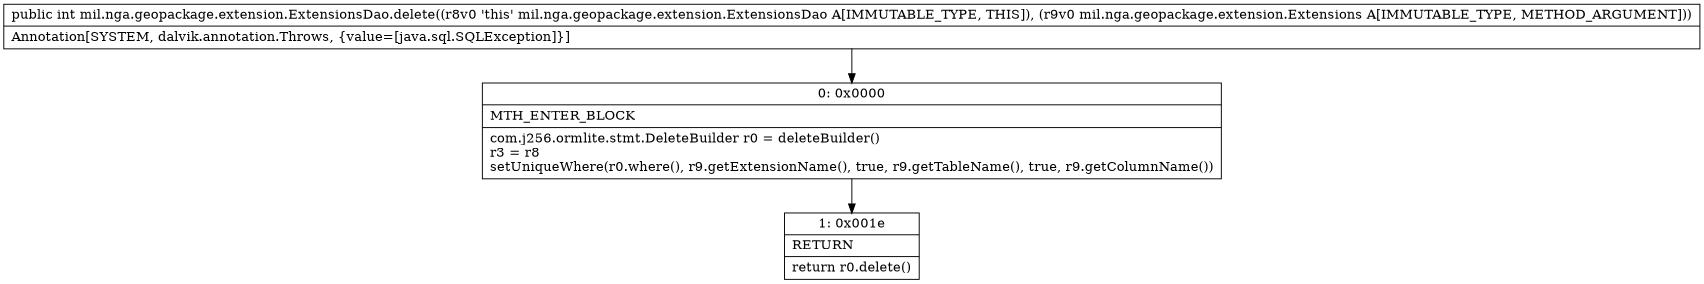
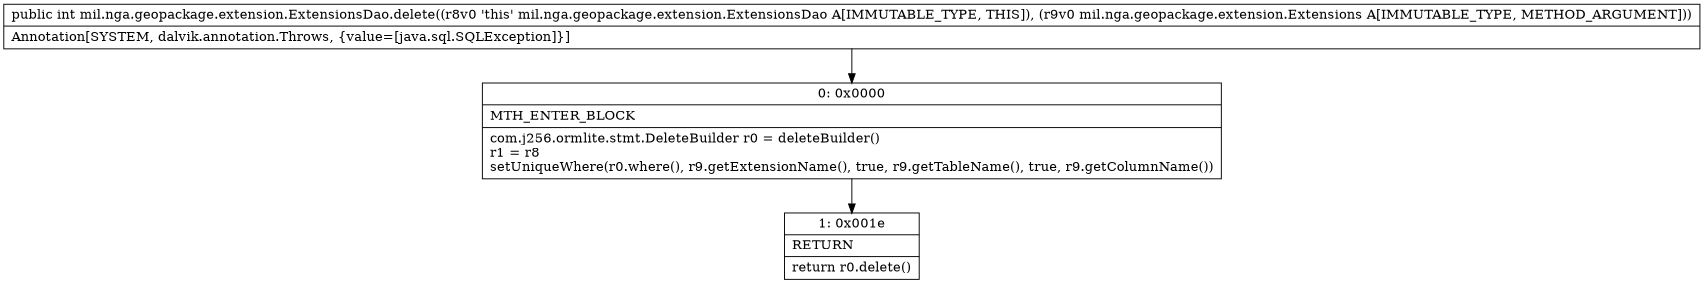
node "0: 0x0000": text "r3 = r8" -> "r1 = r8"
